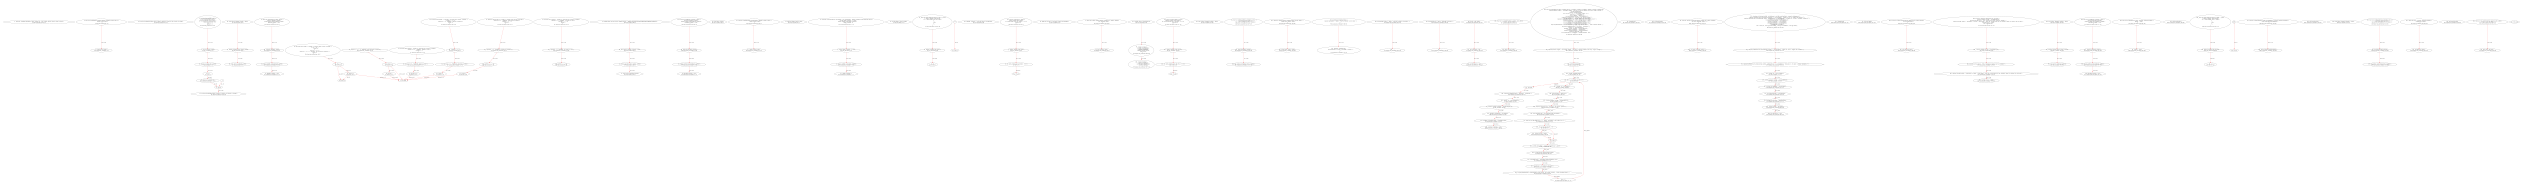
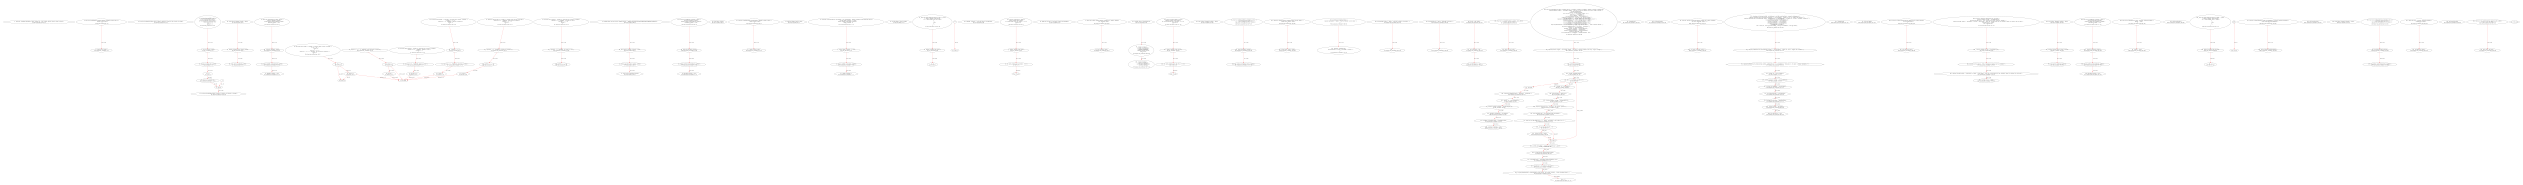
edge "146_ i++ 825-expression_statement-147-147" -> "146_ for(i < listingIds.length;;i++) 812-for-147-160": now "153_ end_if" -> "146_ for(i < listingIds.length;;i++) 812-for-147-160"
